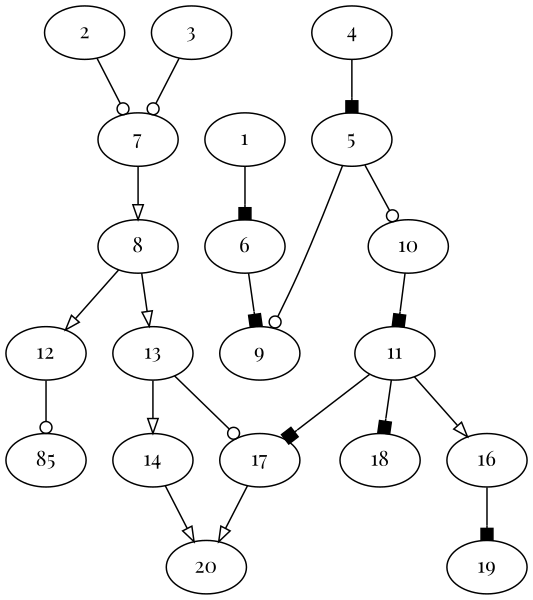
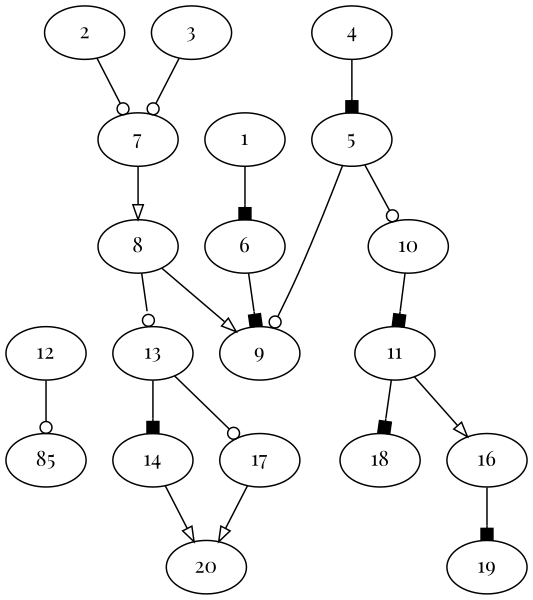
edge "8" -> "13": arrowhead onormal -> odot
edge "8" -> "12": now "8" -> "9"
edge "13" -> "14": arrowhead onormal -> box
edge "11" -> "17": removed
